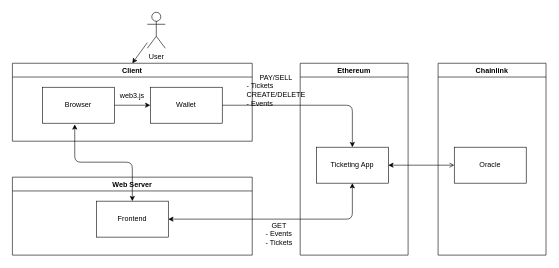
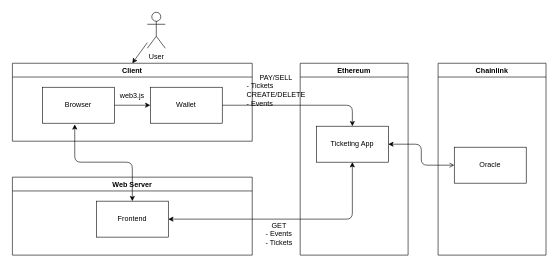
node "Ticketing App": moved (353, 165) -> (353, 144)
